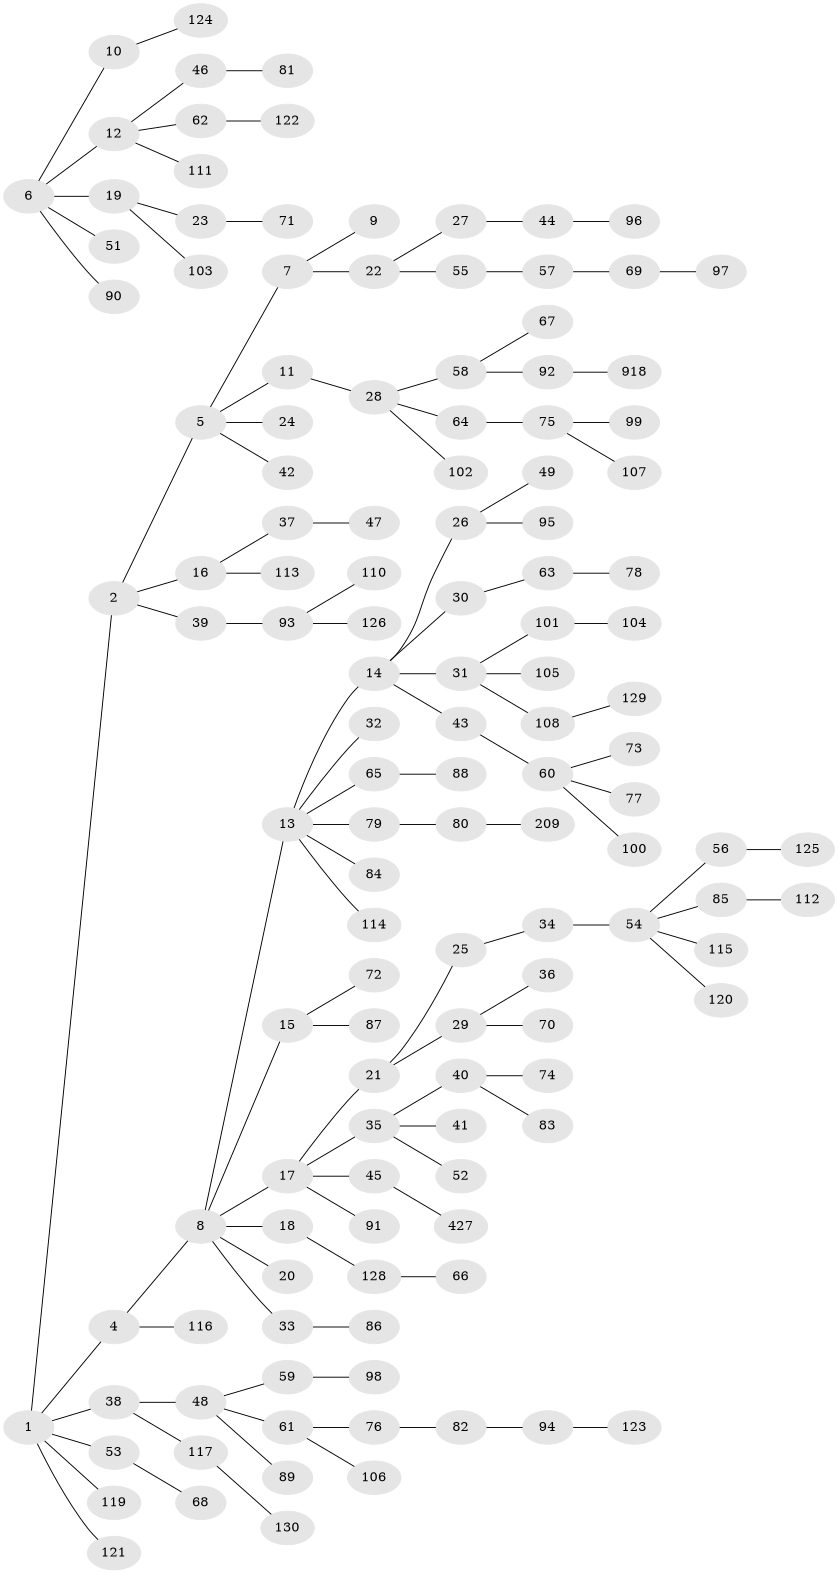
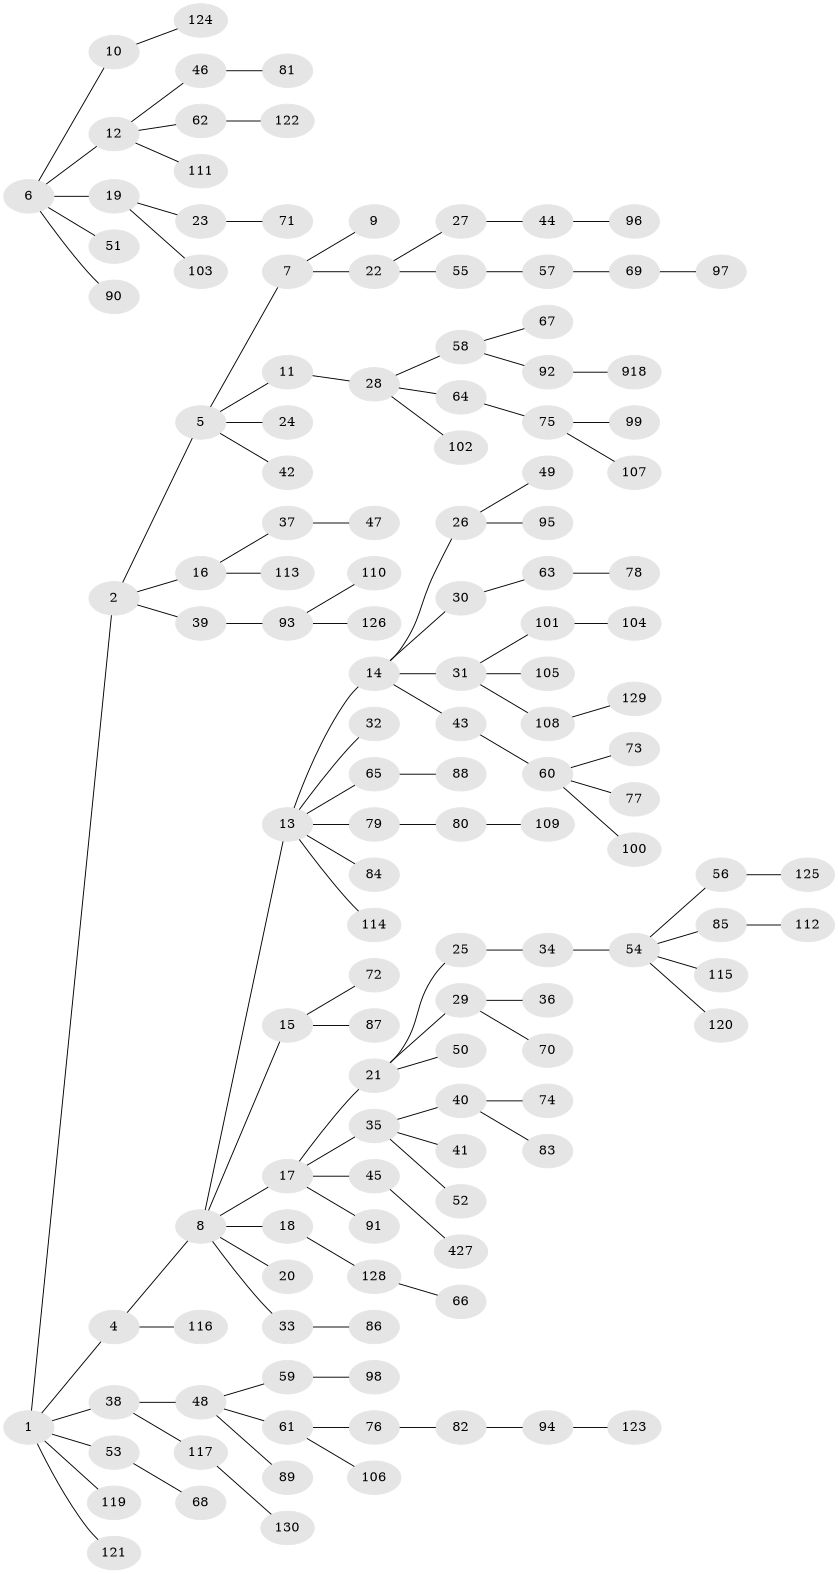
node "209": label "209" -> "109"
node "50": added
